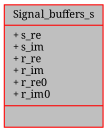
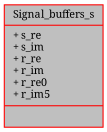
node "Signal_buffers_s": text "+ r_im0" -> "+ r_im5"
